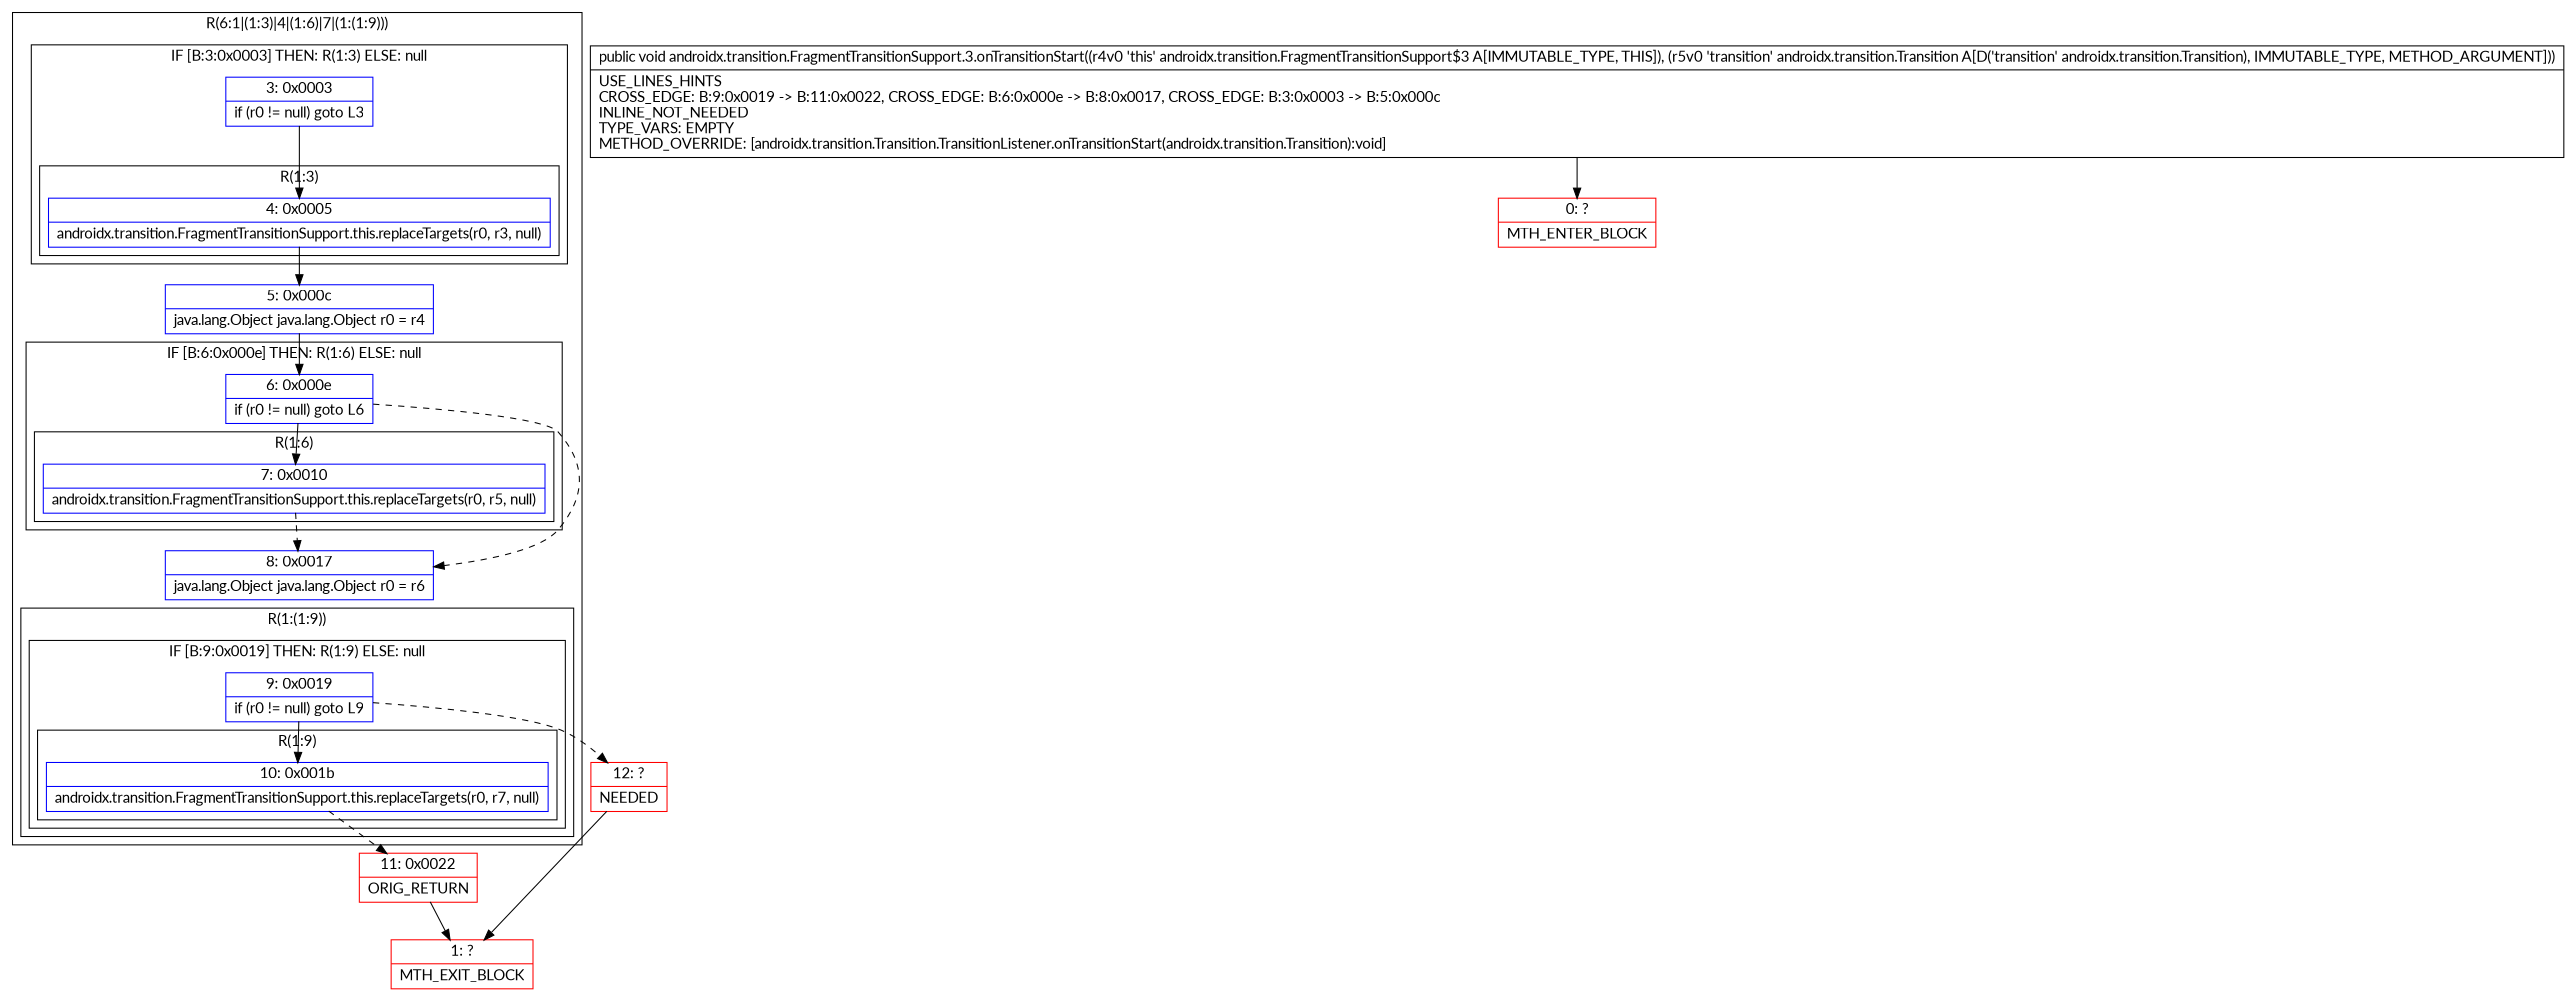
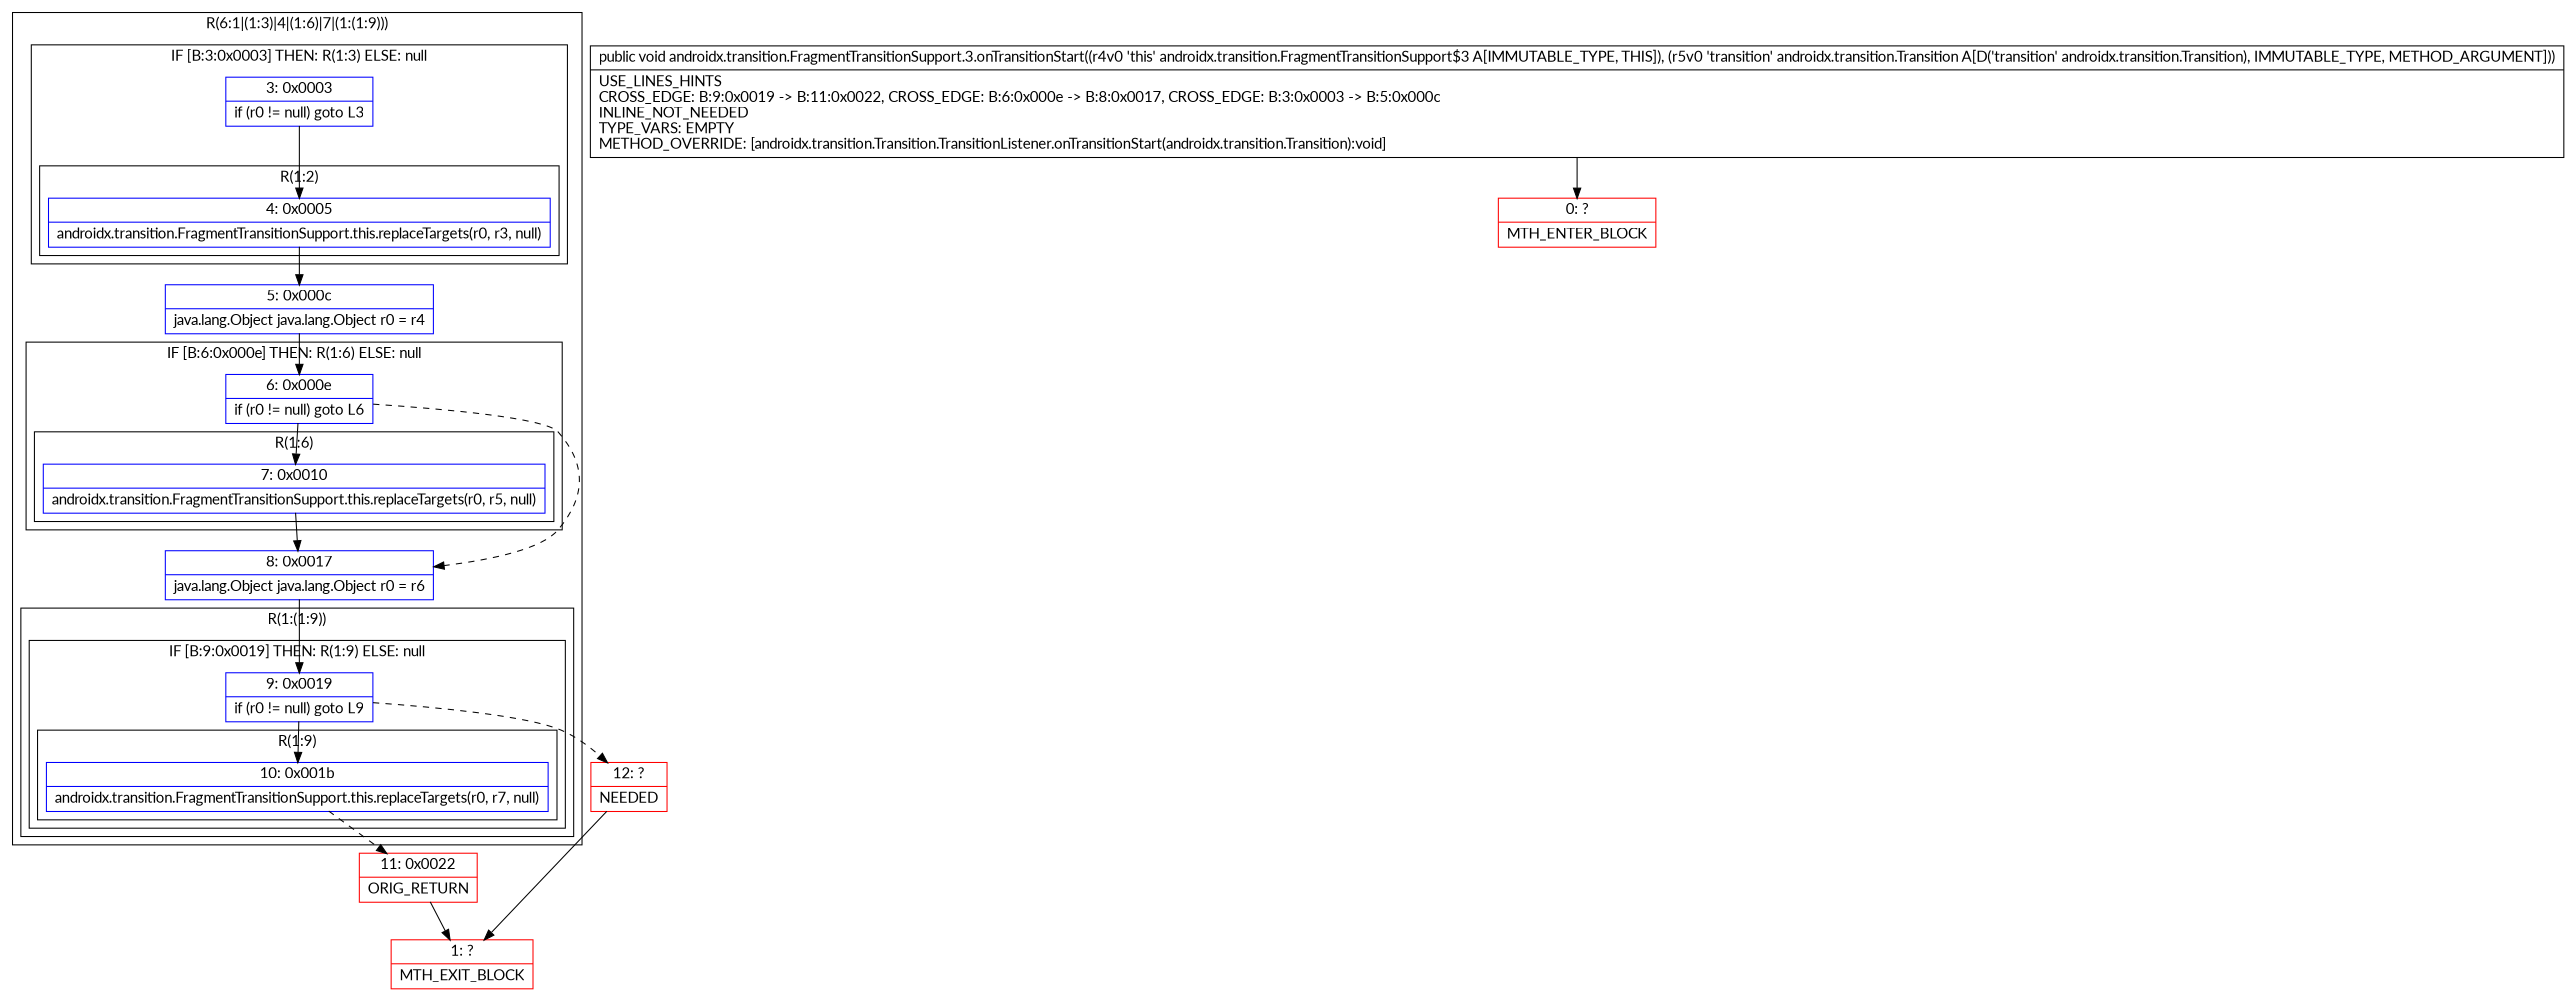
cluster "R(1:3)": label "R(1:3)" -> "R(1:2)"
edge "7: 0x0010" -> "8: 0x0017": style dashed -> solid
edge "8: 0x0017" -> "9: 0x0019": added
